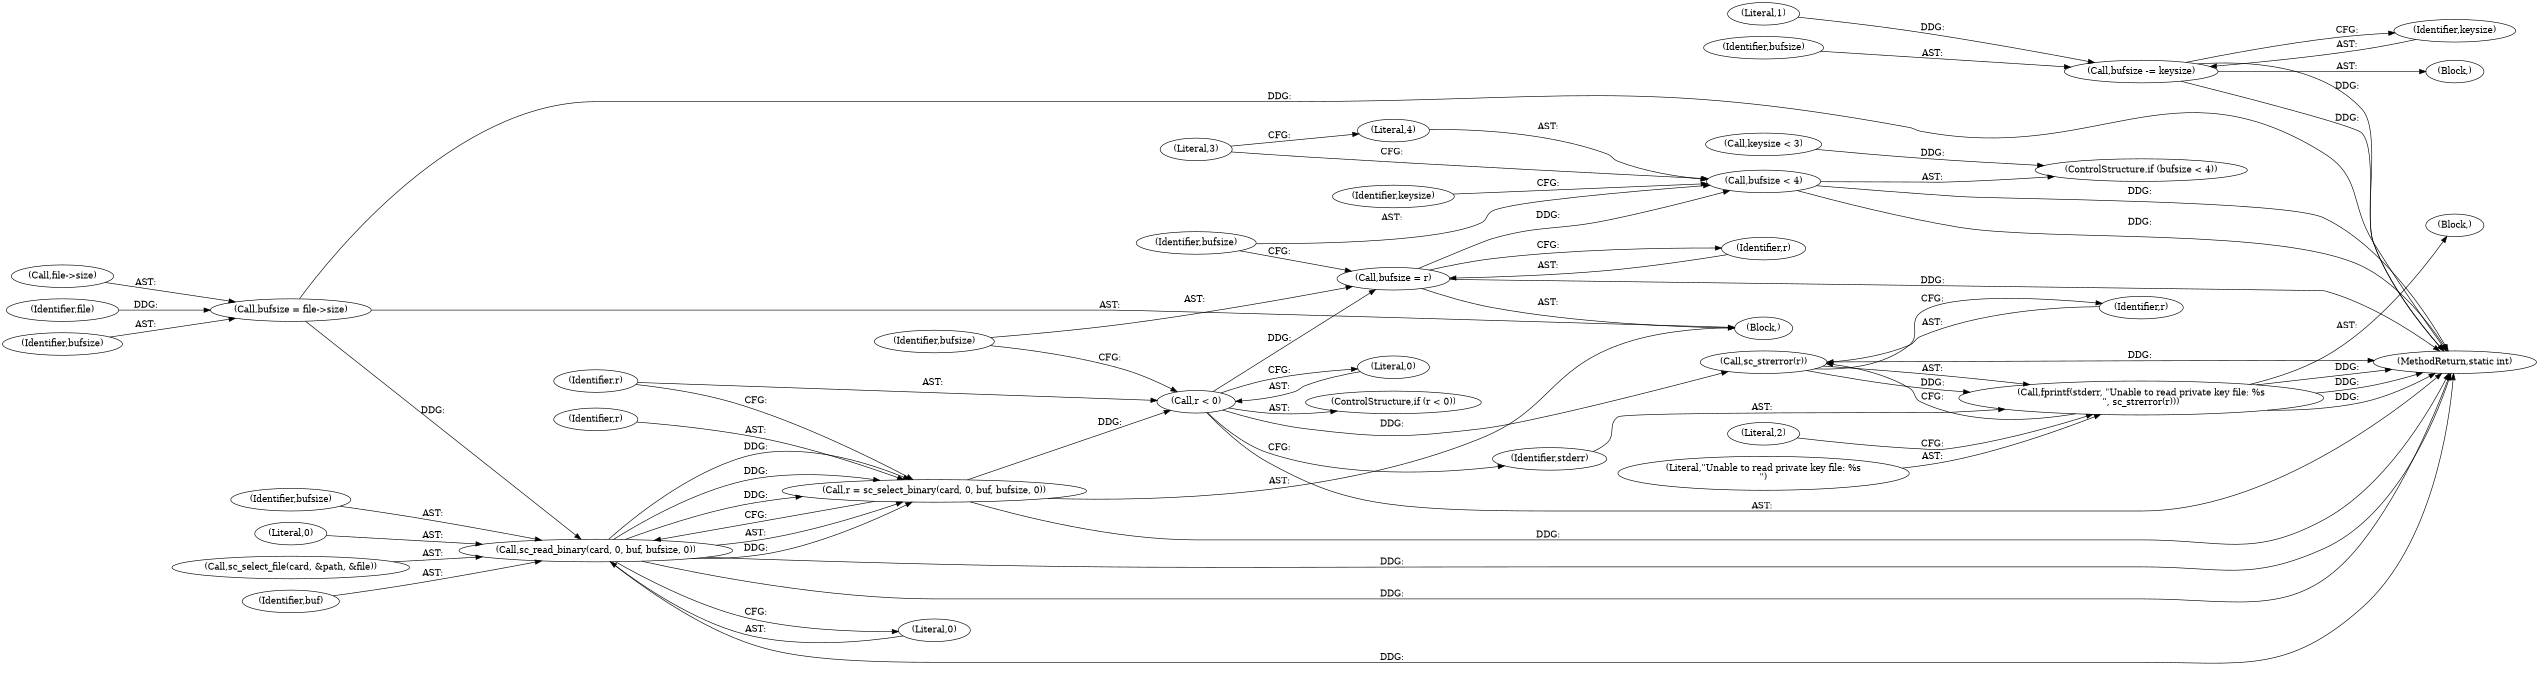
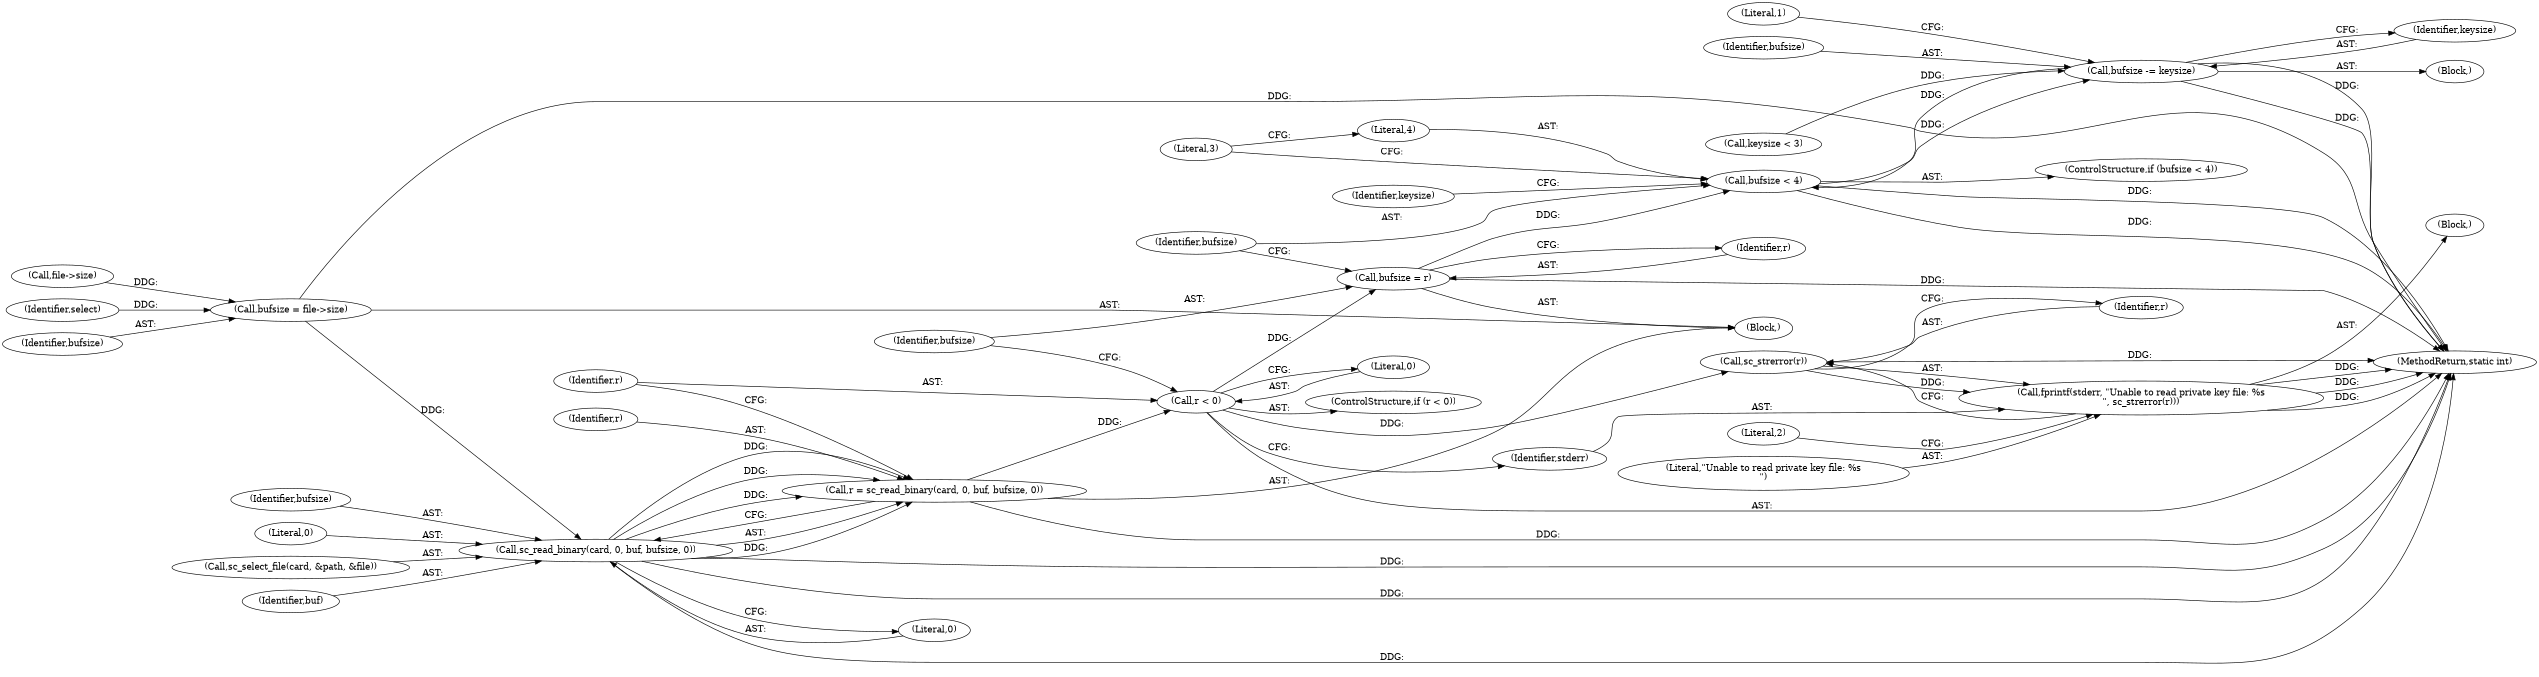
edge "(Literal,1)" -> "(Call,bufsize -= keysize)": label "DDG: " -> "CFG: "
edge "(Call,bufsize -= keysize)" -> "(Call,bufsize < 4)": added, label "DDG:"
edge "(Call,bufsize < 4)" -> "(Call,bufsize -= keysize)": added, label "DDG:"
edge "(Call,keysize < 3)" -> "(ControlStructure,if (bufsize < 4))": now "(Call,keysize < 3)" -> "(Call,bufsize -= keysize)"
edge "(Call,file->size)" -> "(Call,bufsize = file->size)": label "AST: " -> "DDG: "
node "(Identifier,file)": label "(Identifier,file)" -> "(Identifier,select)"
node "(Call,r = sc_select_binary(card, 0, buf, bufsize, 0))": label "(Call,r = sc_select_binary(card, 0, buf, bufsize, 0))" -> "(Call,r = sc_read_binary(card, 0, buf, bufsize, 0))"
